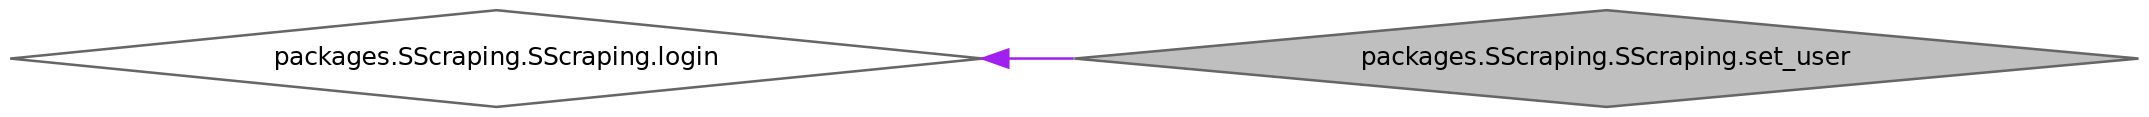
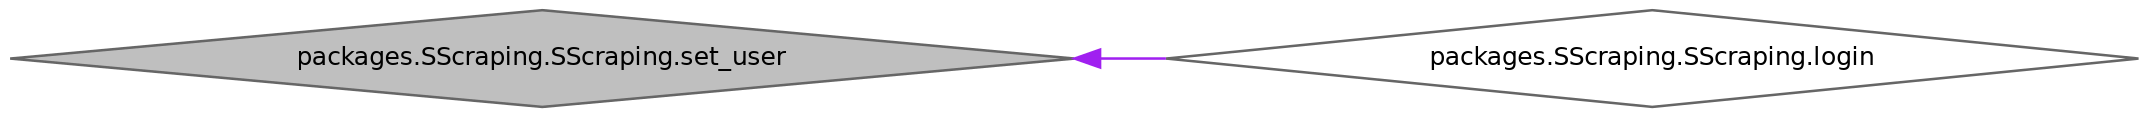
edge "packages.SScraping.SScraping.set_user" -> "packages.SScraping.SScraping.login": reversed
